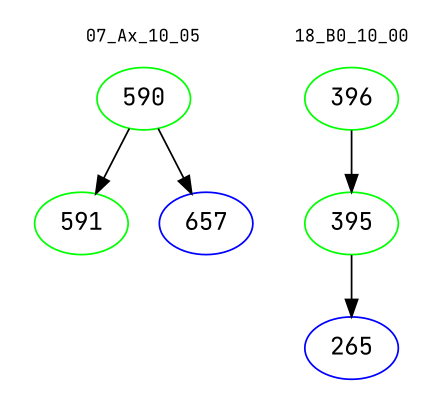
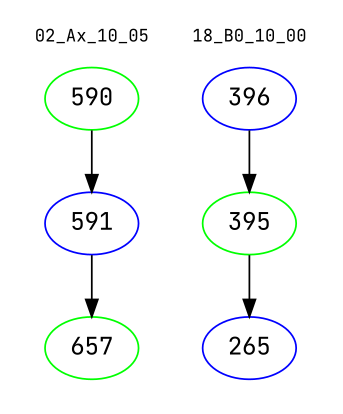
cluster "07_Ax_10_05": label "07_Ax_10_05" -> "02_Ax_10_05"
node "396": color green -> blue
edge "590" -> "657": now "591" -> "657"
node "591": color green -> blue
node "657": color blue -> green
